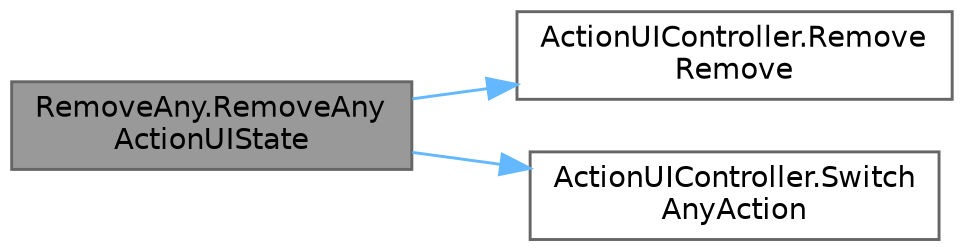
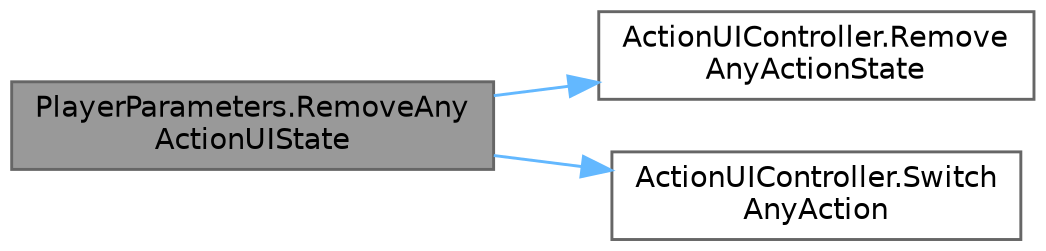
node "ActionUIController.Remove Remove": label "ActionUIController.Remove Remove" -> "ActionUIController.Remove AnyActionState"
node "RemoveAny.RemoveAny ActionUIState": label "RemoveAny.RemoveAny ActionUIState" -> "PlayerParameters.RemoveAny ActionUIState"
